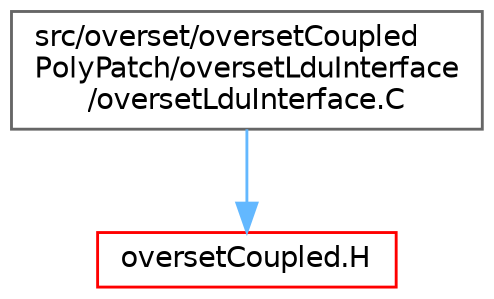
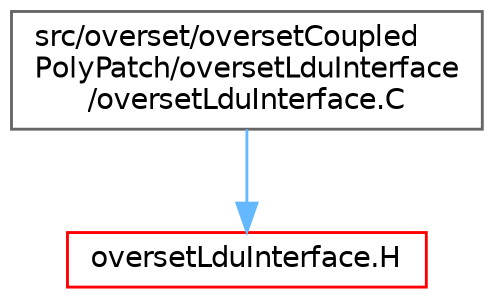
node "oversetCoupled.H": label "oversetCoupled.H" -> "oversetLduInterface.H"
